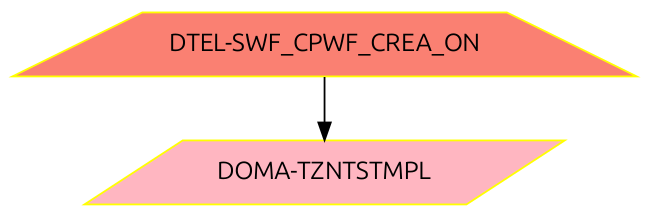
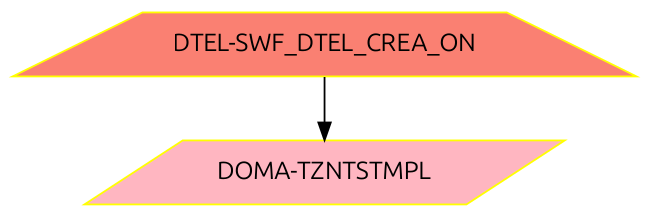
node "DTEL-SWF_CPWF_CREA_ON": label "DTEL-SWF_CPWF_CREA_ON" -> "DTEL-SWF_DTEL_CREA_ON"
